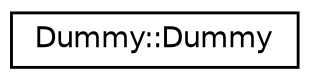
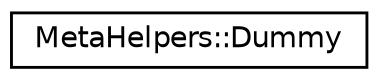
node "Dummy::Dummy": label "Dummy::Dummy" -> "MetaHelpers::Dummy"
